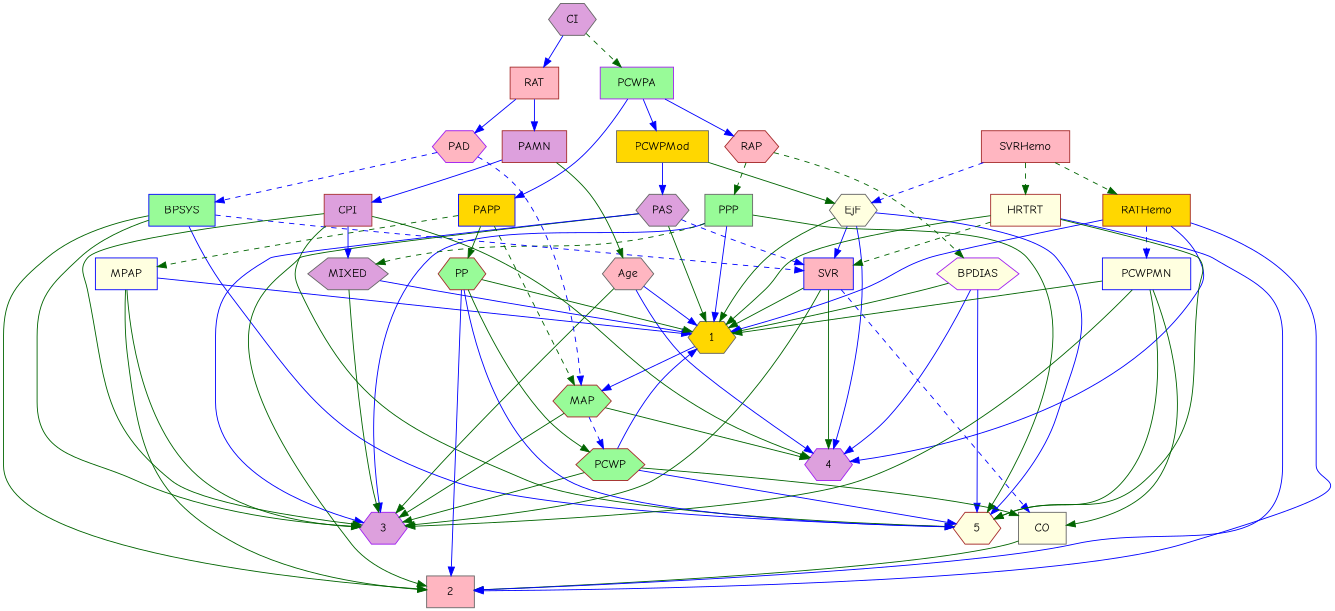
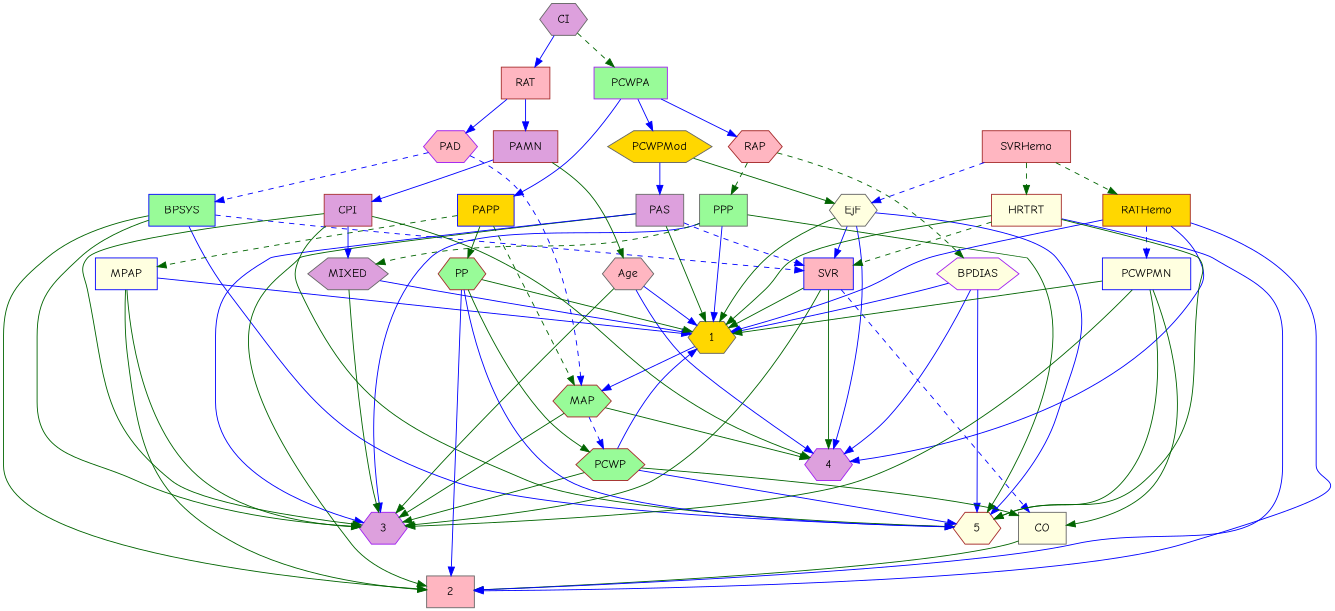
node "PCWPMod": shape box -> hexagon
node "PAS": shape hexagon -> box
edge "BPDIAS" -> "1": color darkgreen -> blue
